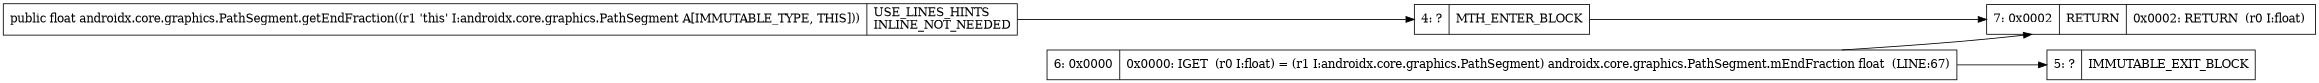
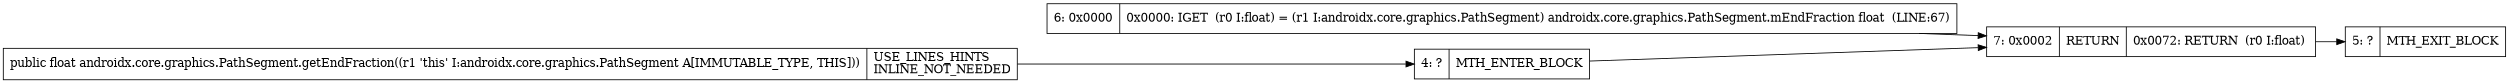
node "7: 0x0002": text "0x0002: RETURN  (r0 I:float)" -> "0x0072: RETURN  (r0 I:float)"
node "5: ?": text "IMMUTABLE_EXIT_BLOCK" -> "MTH_EXIT_BLOCK"
edge "6: 0x0000" -> "5: ?": now "7: 0x0002" -> "5: ?"
